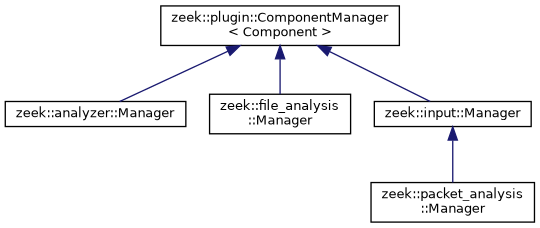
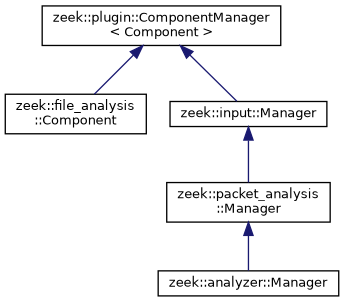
edge "zeek::analyzer::Manager" -> "zeek::plugin::ComponentManager < Component >": now "zeek::analyzer::Manager" -> "zeek::packet_analysis ::Manager"
node "zeek::file_analysis ::Manager": label "zeek::file_analysis ::Manager" -> "zeek::file_analysis ::Component"
